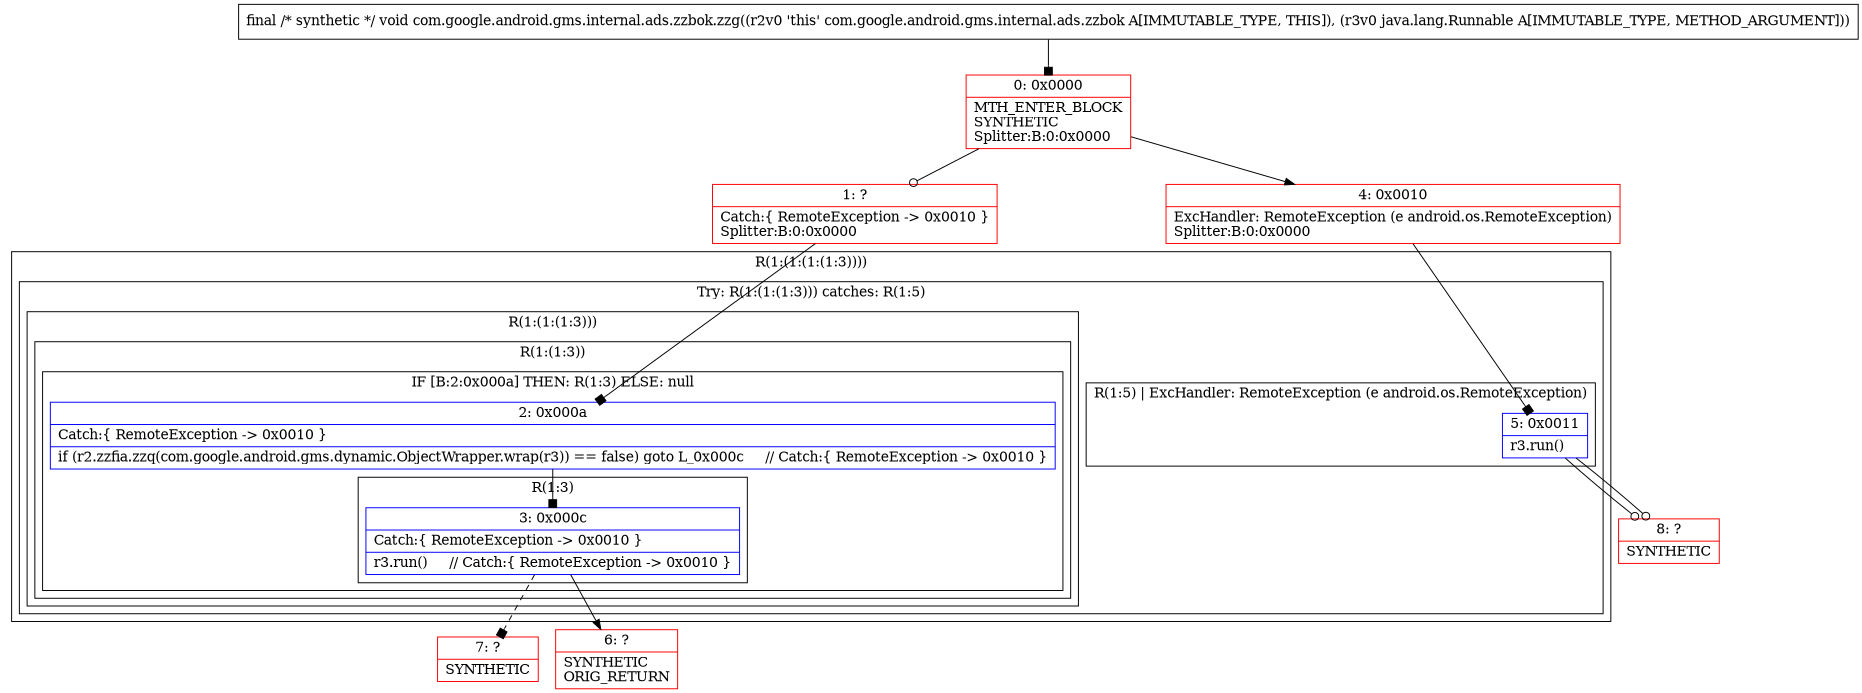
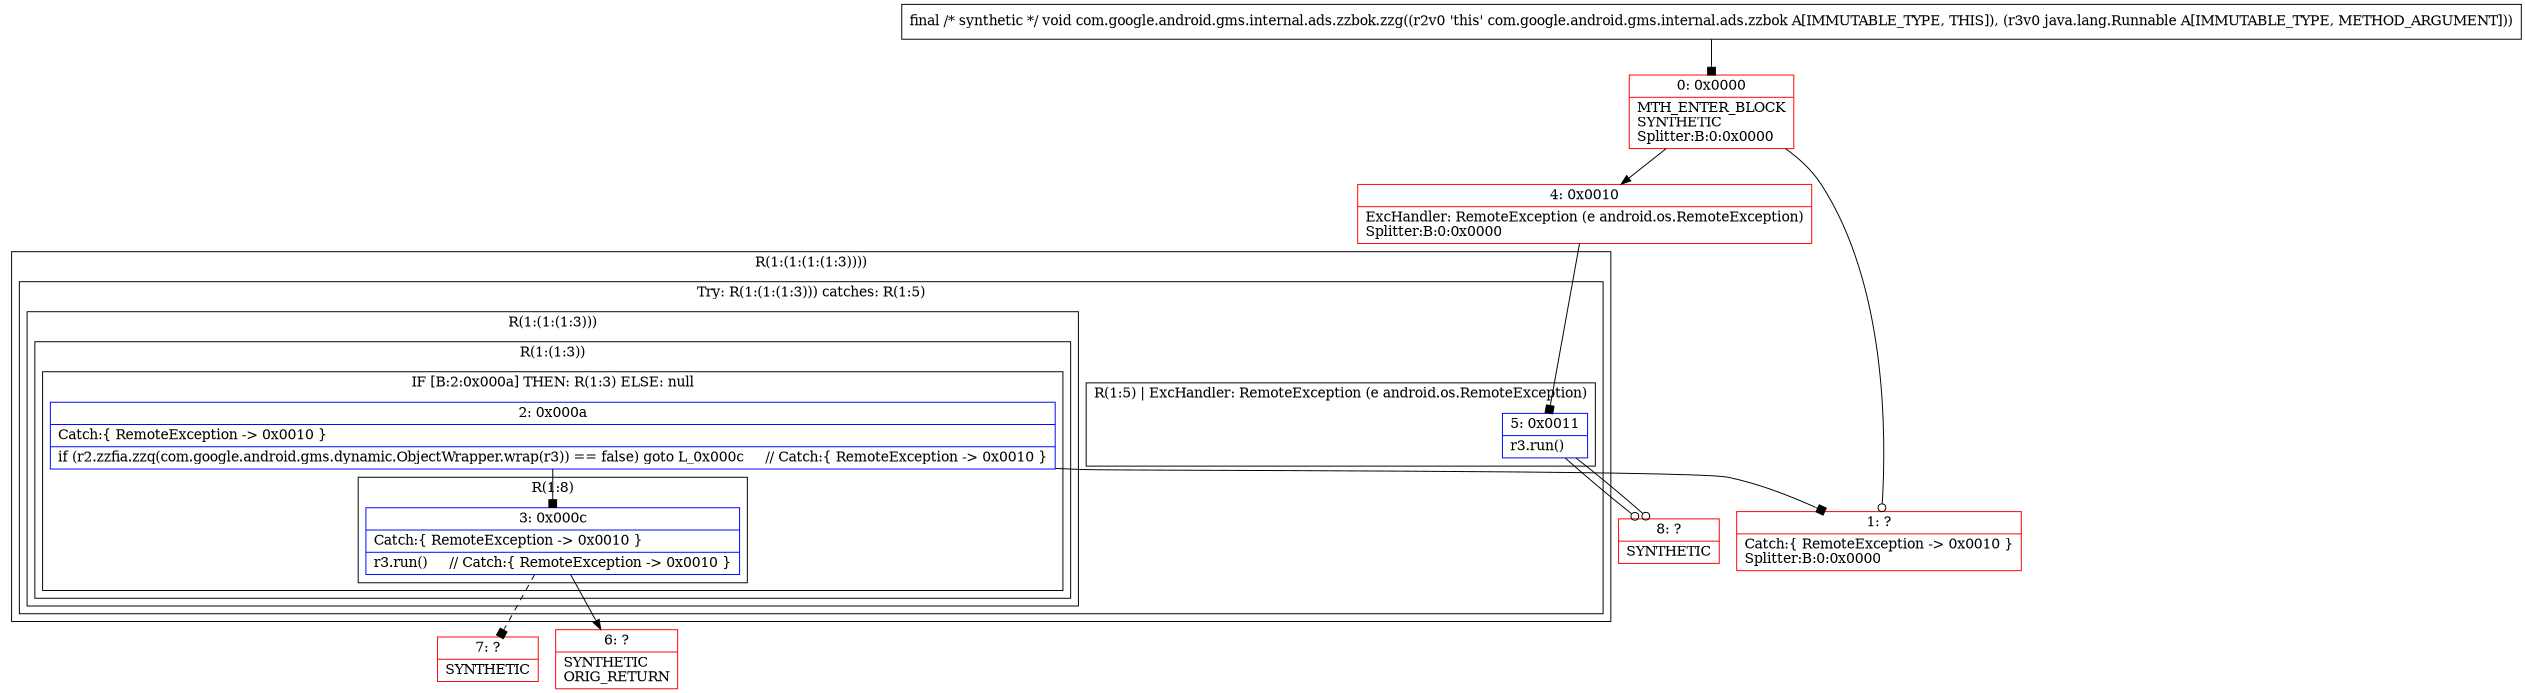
edge "1: ?" -> "2: 0x000a": reversed
cluster "R(1:3)": label "R(1:3)" -> "R(1:8)"
